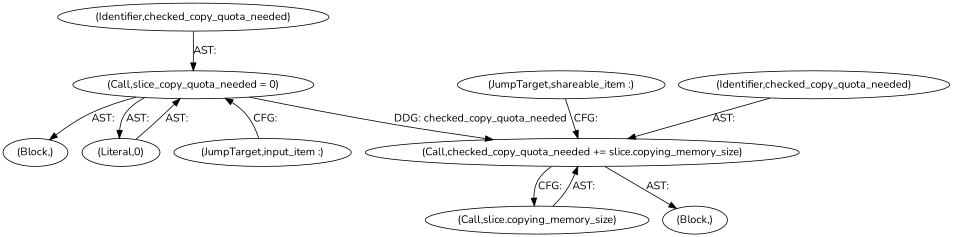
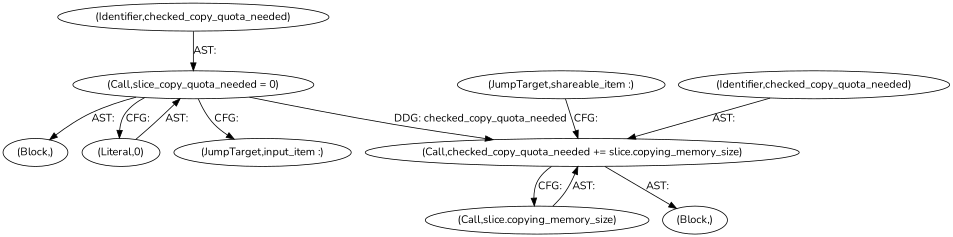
edge "(JumpTarget,input_item :)" -> "(Call,slice_copy_quota_needed = 0)": reversed
edge "(Call,slice_copy_quota_needed = 0)" -> "(Literal,0)": label "AST: " -> "CFG: "
